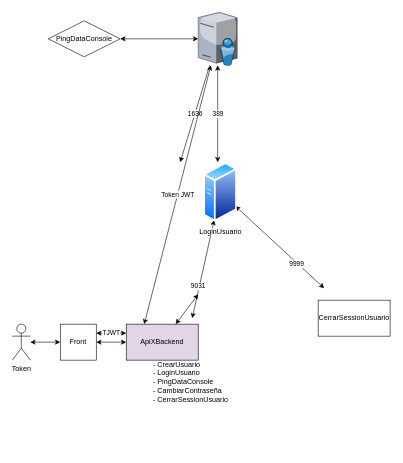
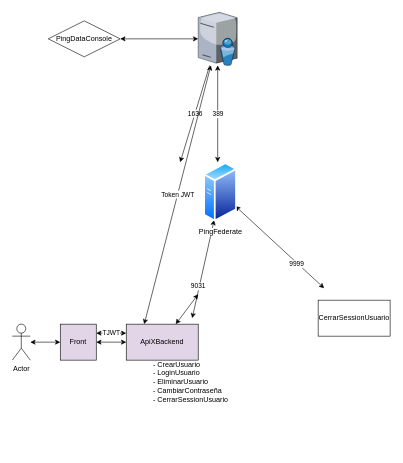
node "LoginUsuario": label "LoginUsuario" -> "PingFederate"
node "Front": fillcolor #ffffff -> #e1d5e7
node "- CrearUsuario - LoginUsuario - PingDataConsole - CambiarContraseña - CerrarSessionUsuario": label "- CrearUsuario - LoginUsuario - PingDataConsole - CambiarContraseña - CerrarSessionUsuario" -> "- CrearUsuario - LoginUsuario - EliminarUsuario - CambiarContraseña - CerrarSessionUsuario"
node "Token": label "Token" -> "Actor"
